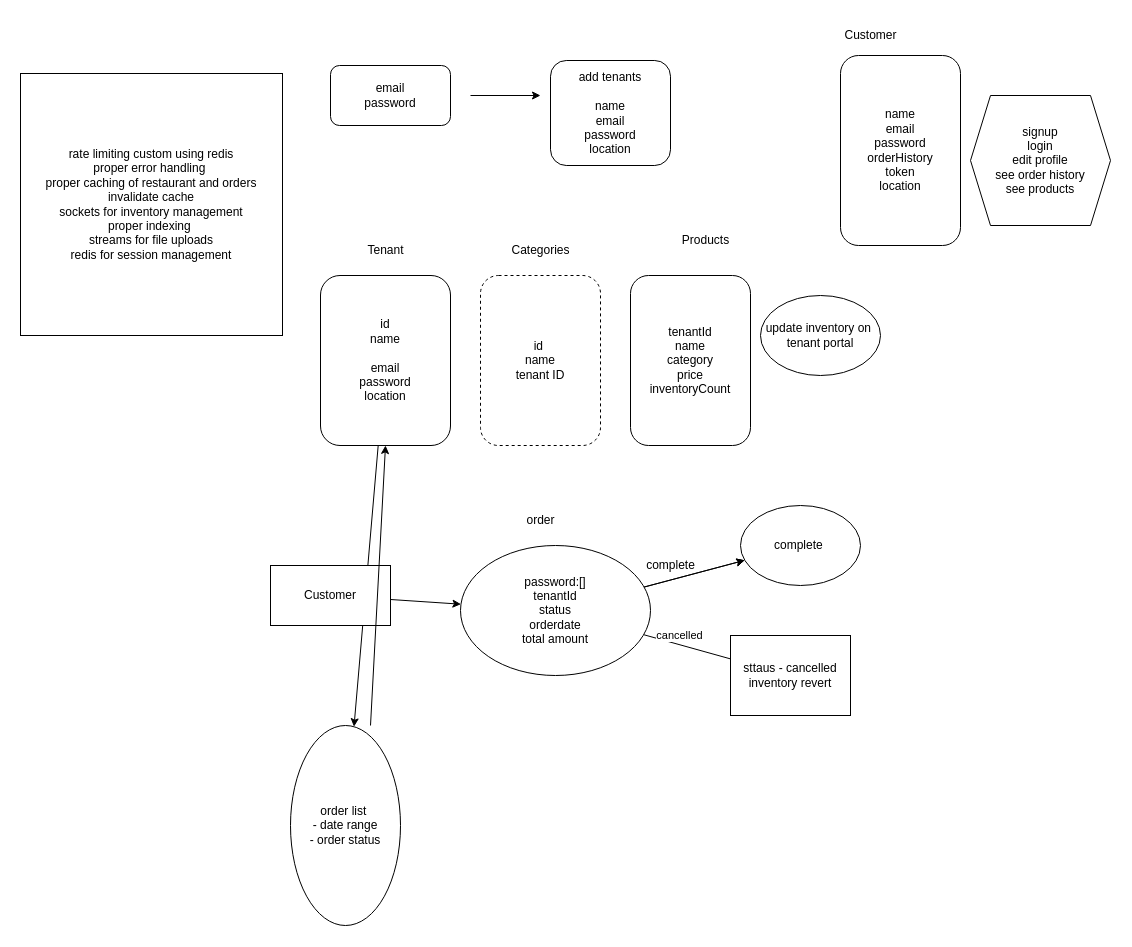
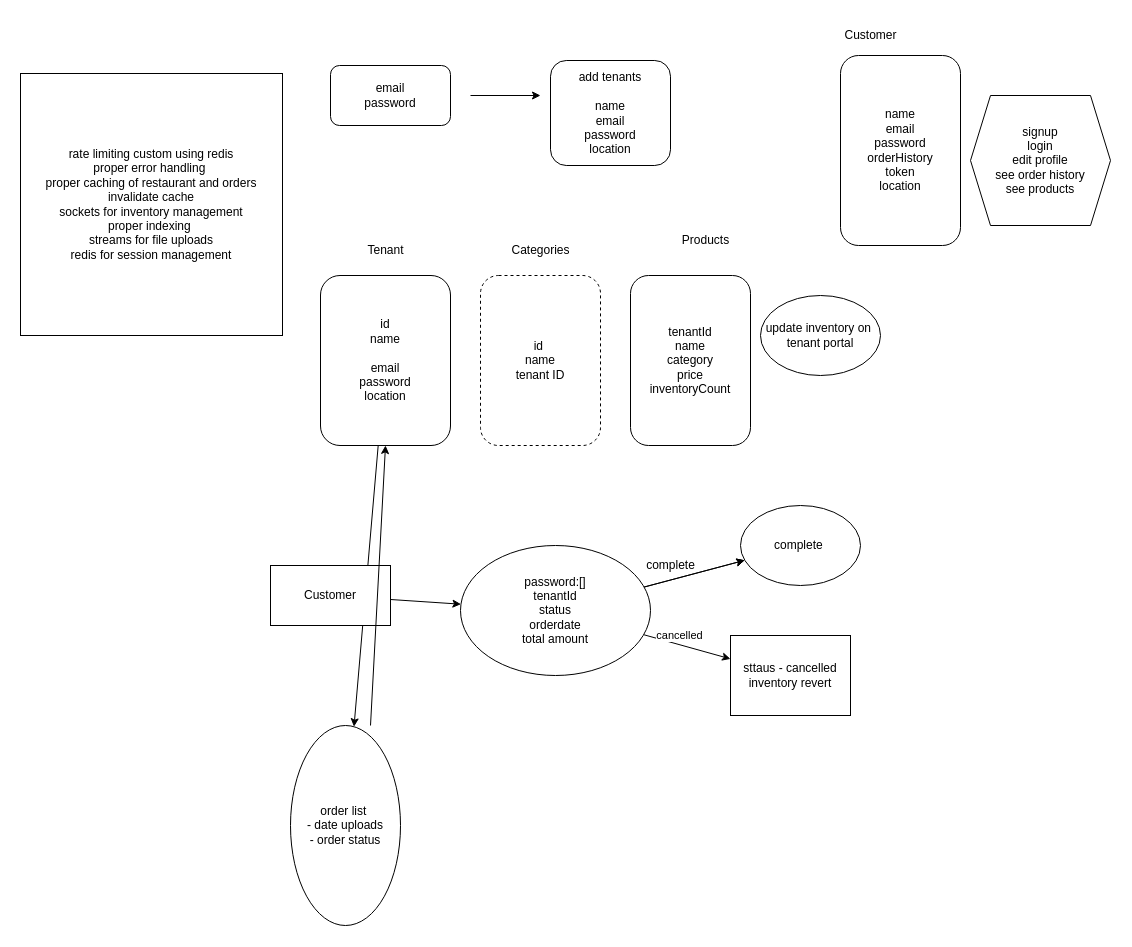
node "order": removed
edge "password:[] tenantId status orderdate total amount" -- "sttaus - cancelled inventory revert": arrowhead none -> classic
node "order list - date range - order status": label "order list - date range - order status" -> "order list - date uploads - order status"
